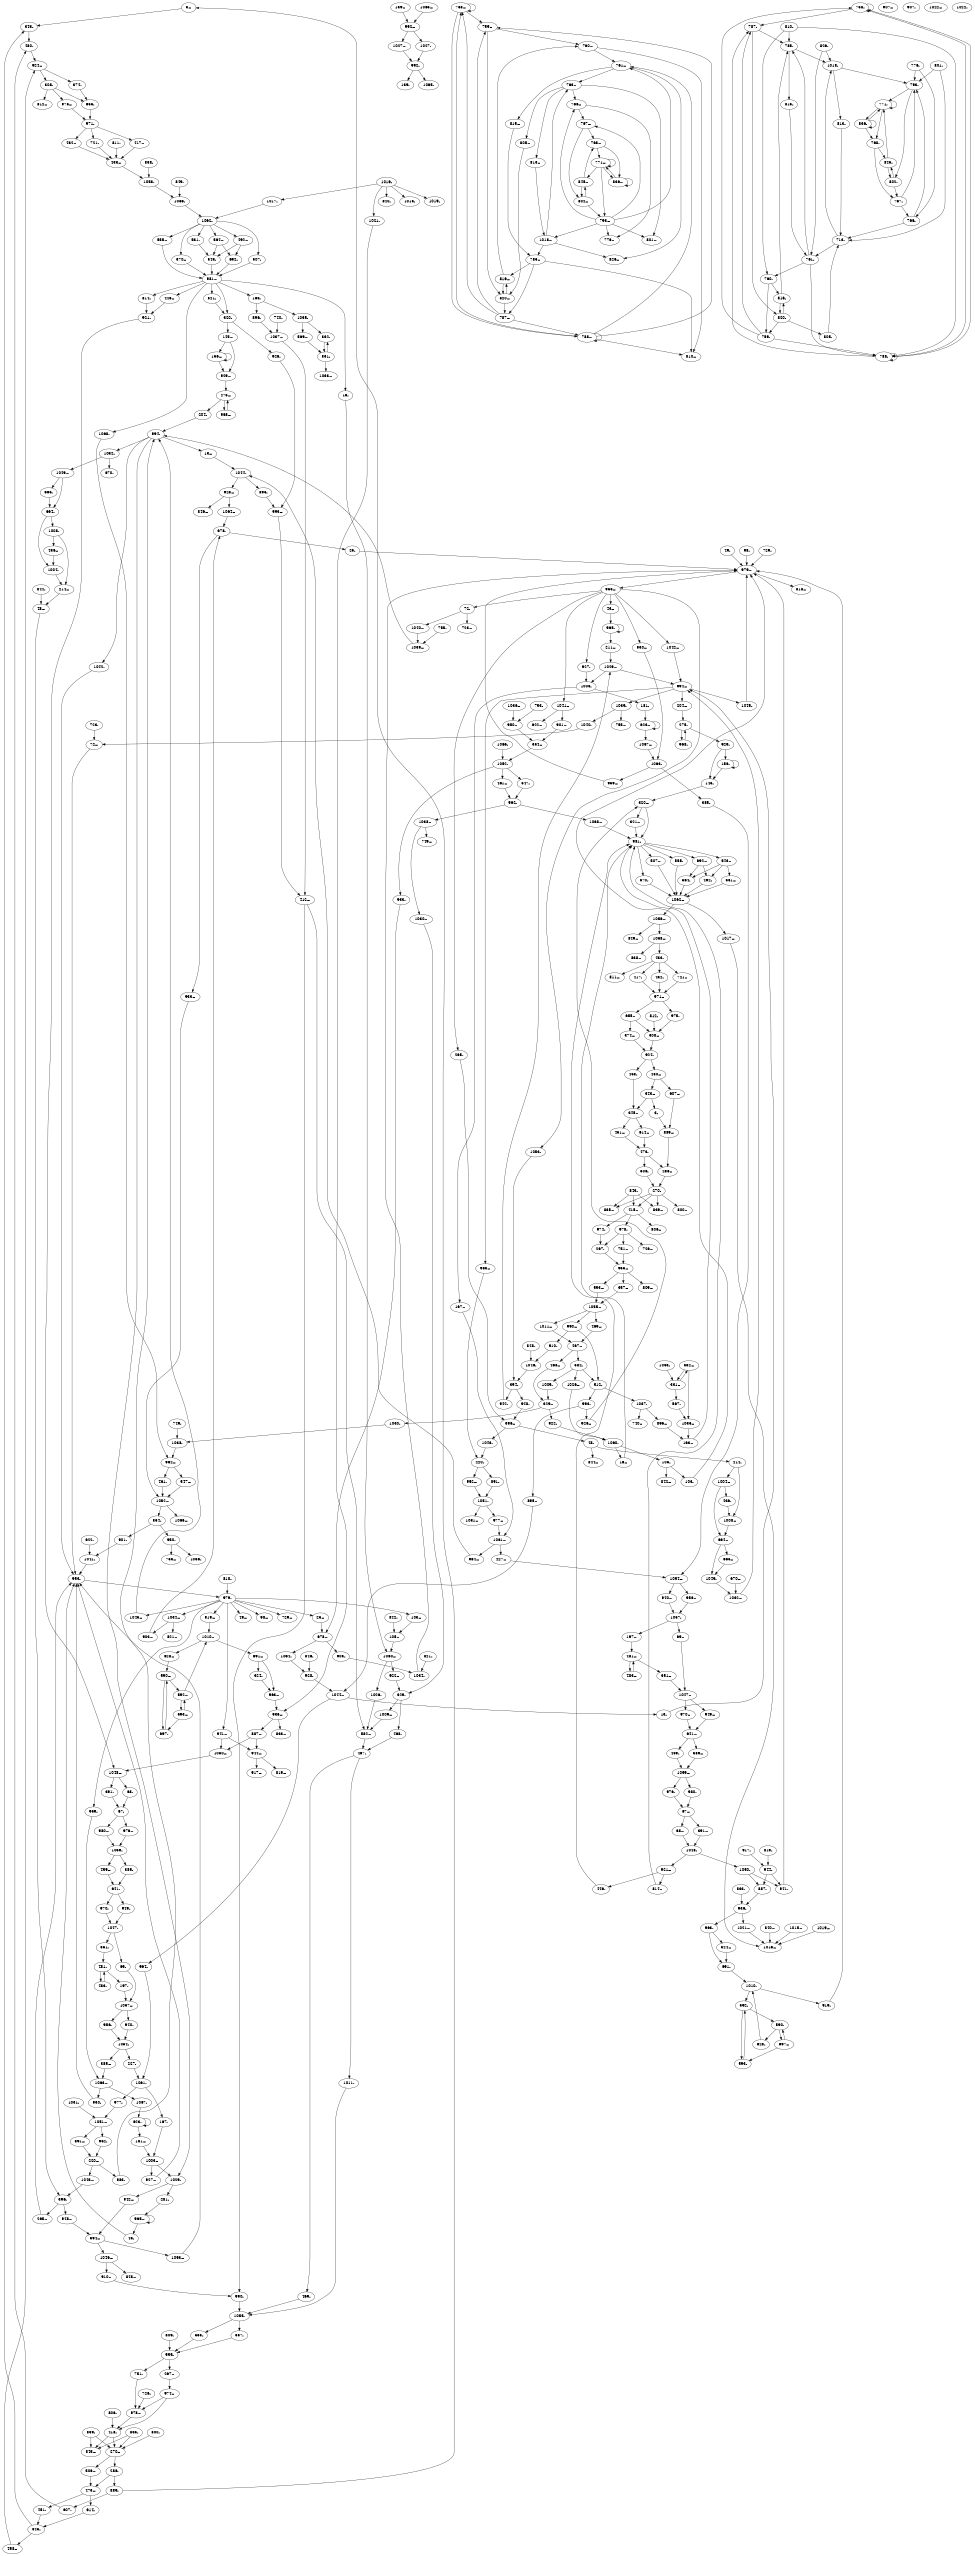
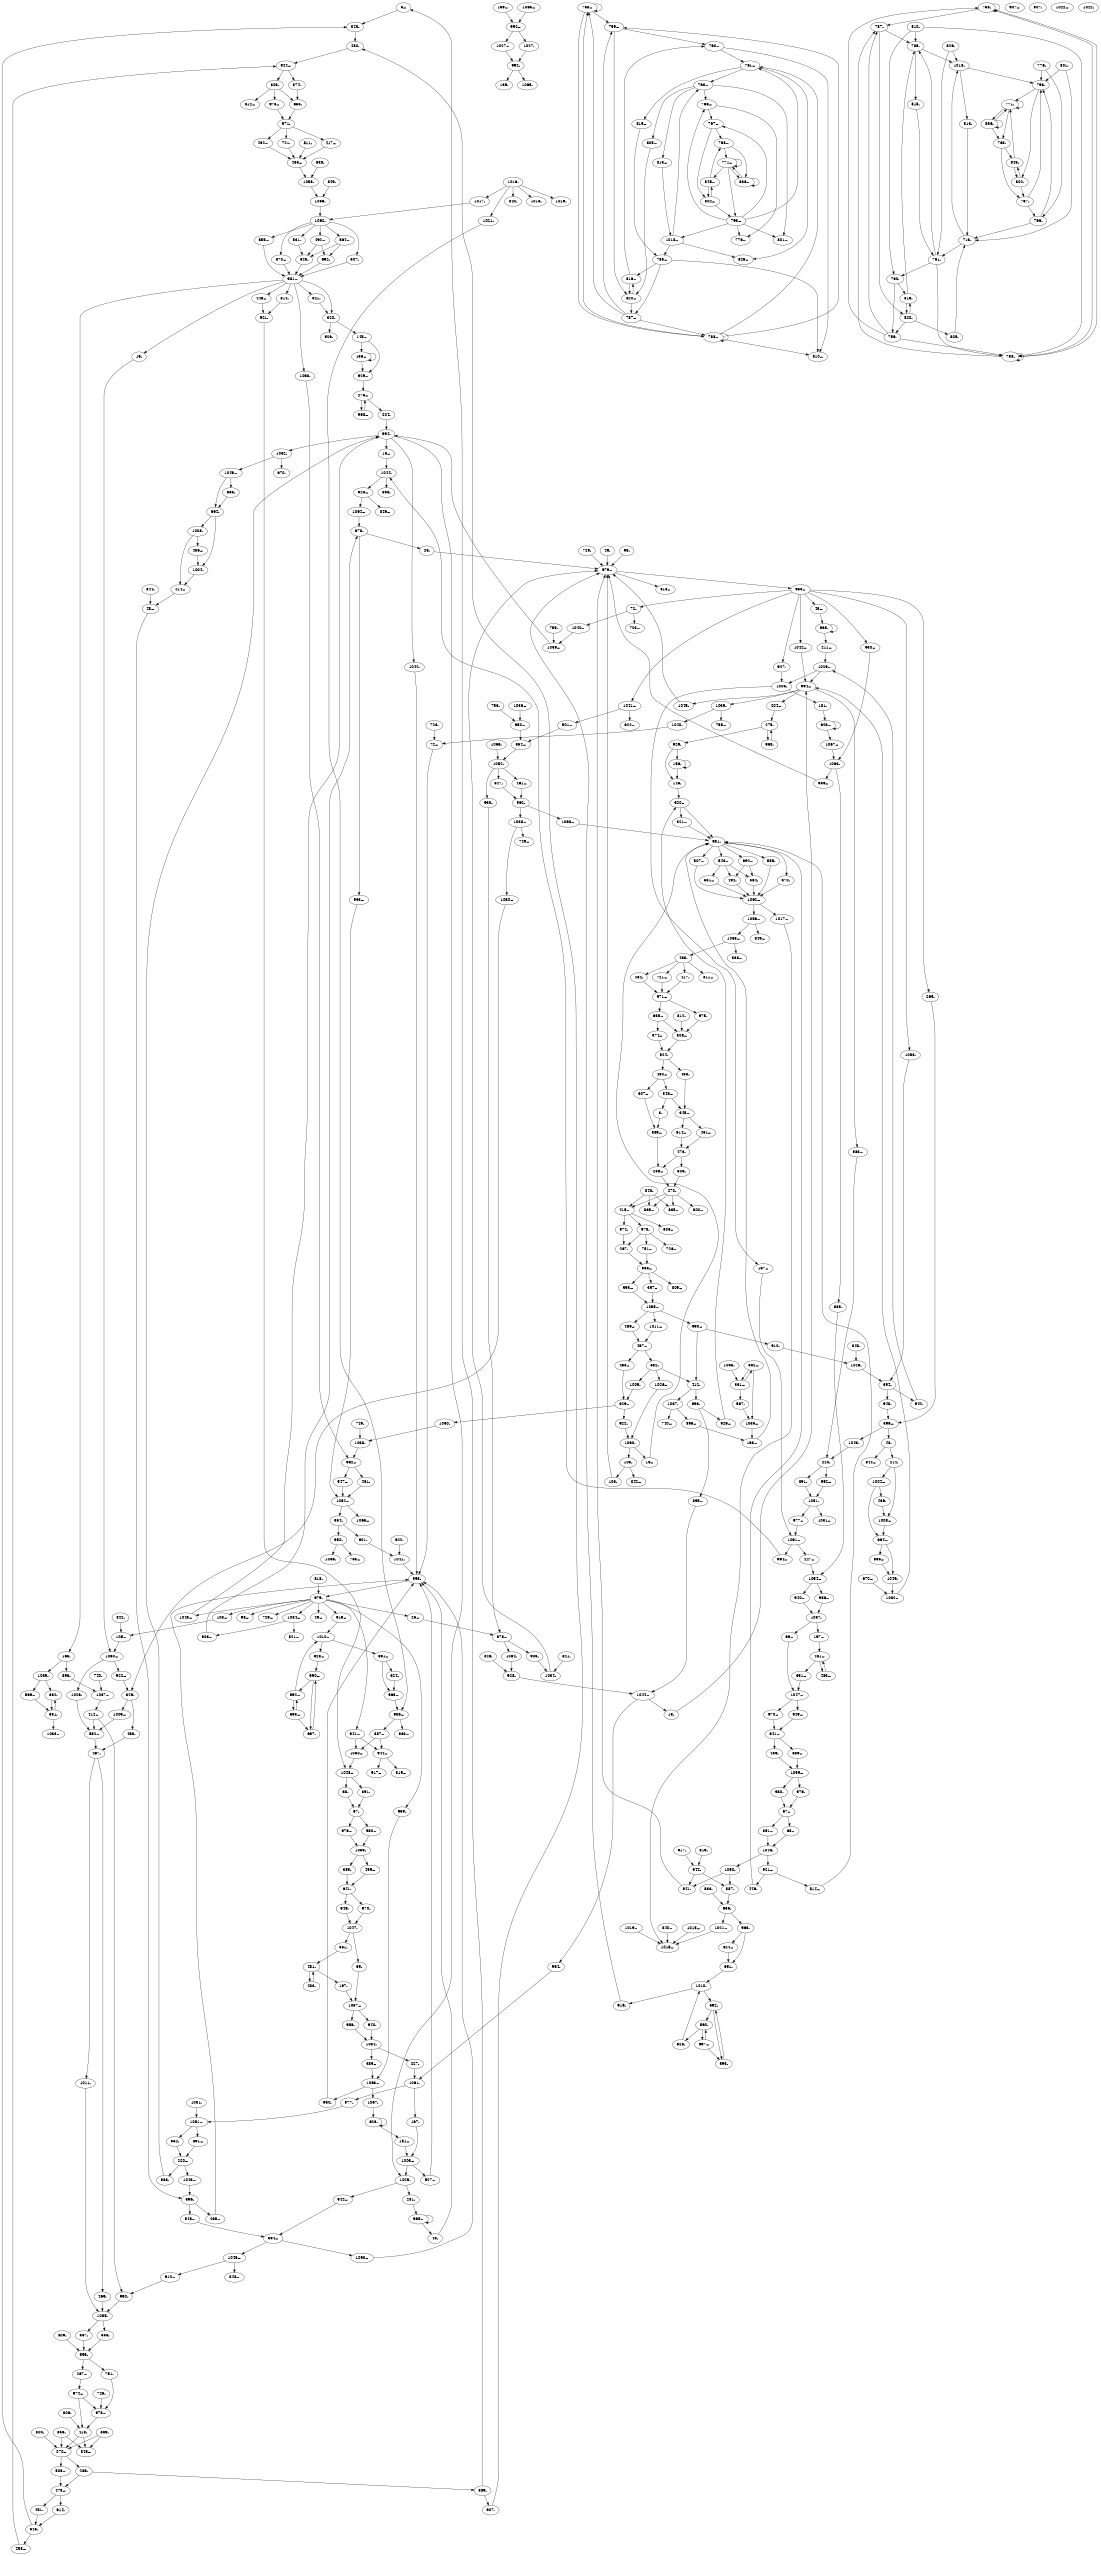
node "993+": removed
node "512-": label "512-" -> "412-"
